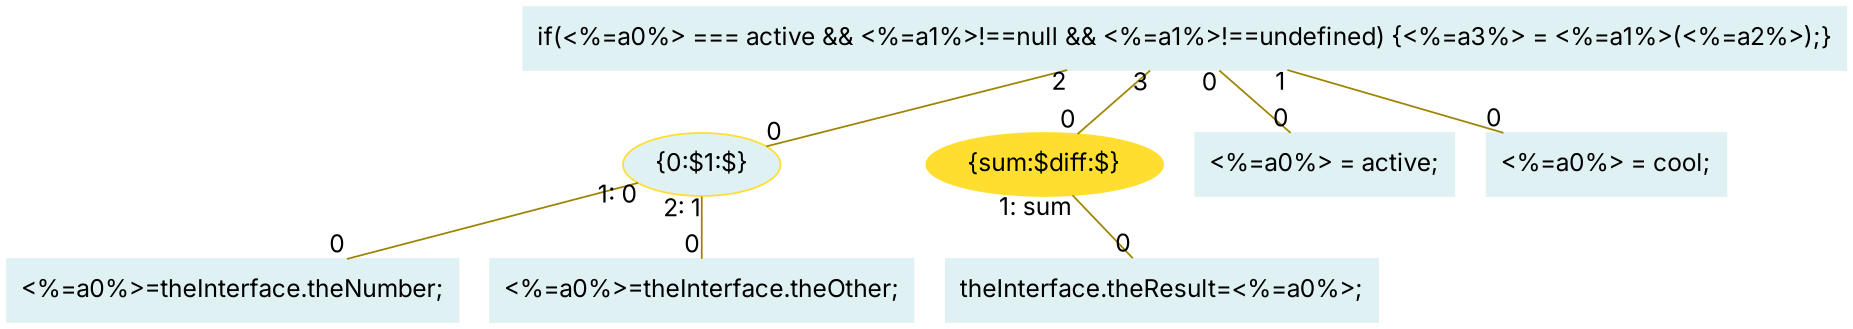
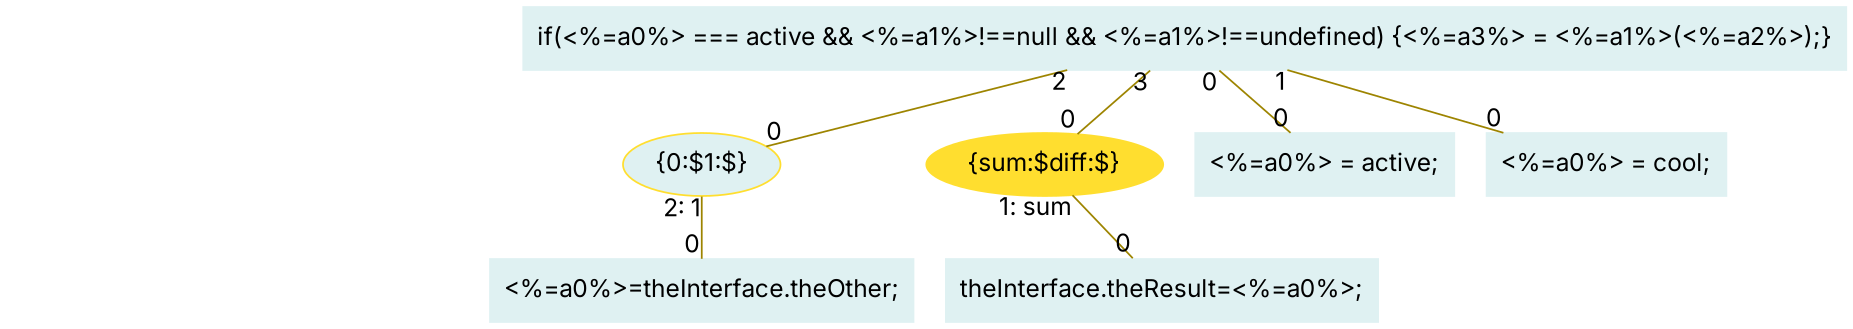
node "<%=a0%>=theInterface.theNumber;": removed
